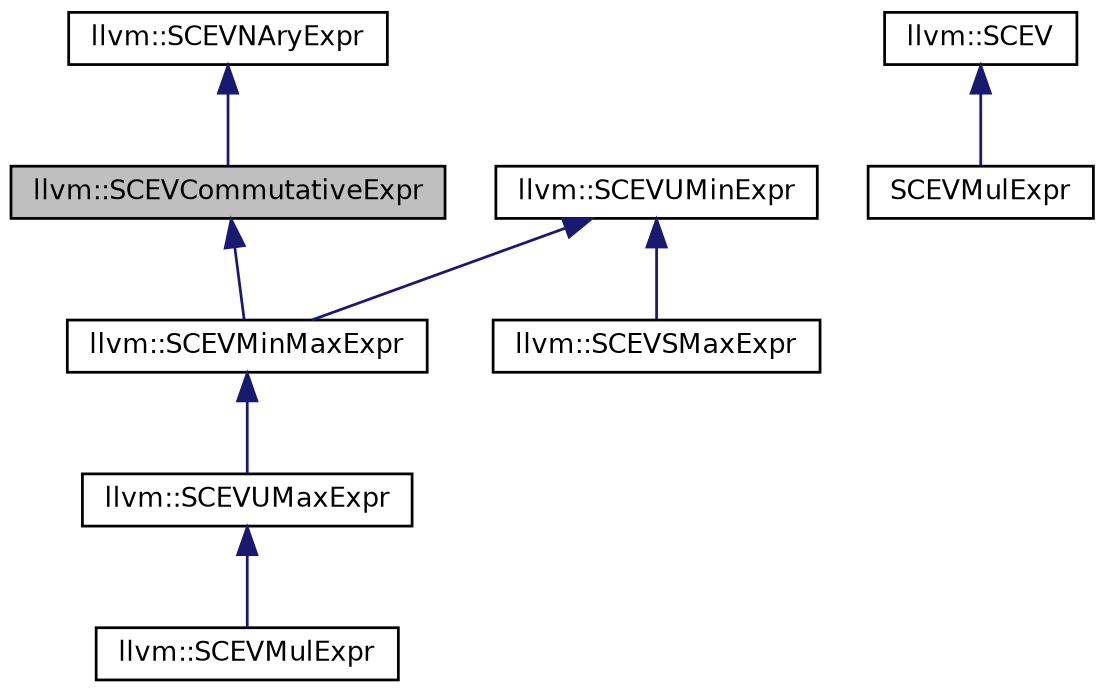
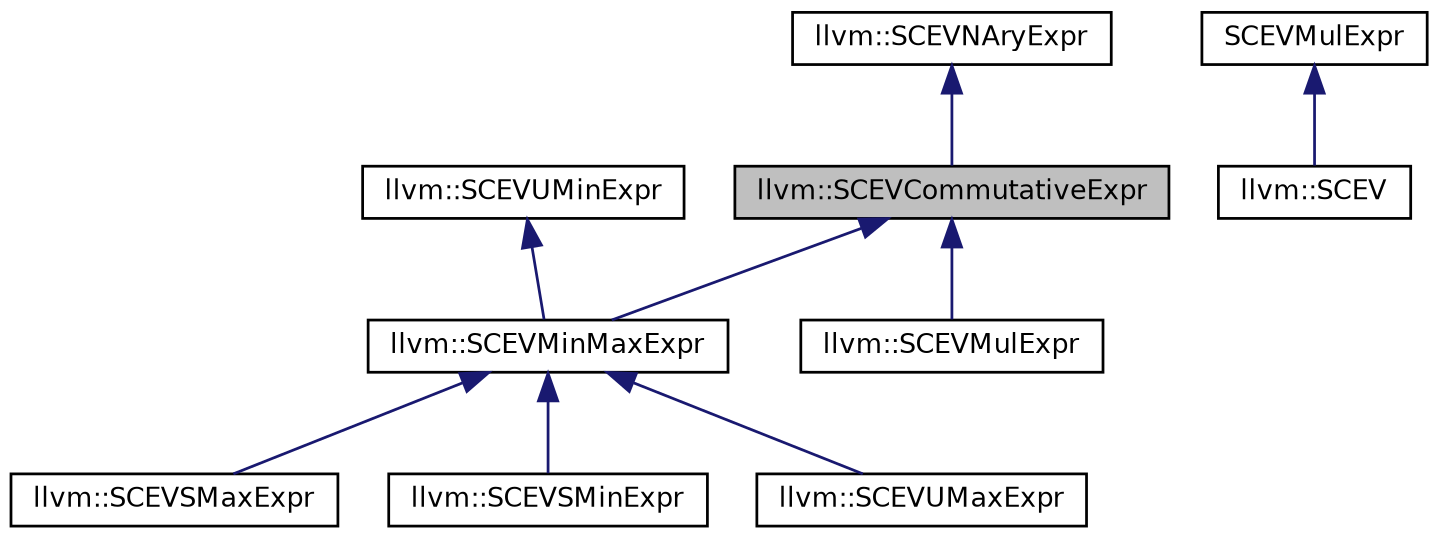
edge "SCEVMulExpr" -> "llvm::SCEV": reversed
edge "llvm::SCEVSMaxExpr" -> "llvm::SCEVUMinExpr": now "llvm::SCEVSMaxExpr" -> "llvm::SCEVMinMaxExpr"
node "llvm::SCEVSMinExpr": added
edge "llvm::SCEVMulExpr" -> "llvm::SCEVUMaxExpr": now "llvm::SCEVMulExpr" -> "llvm::SCEVCommutativeExpr"
